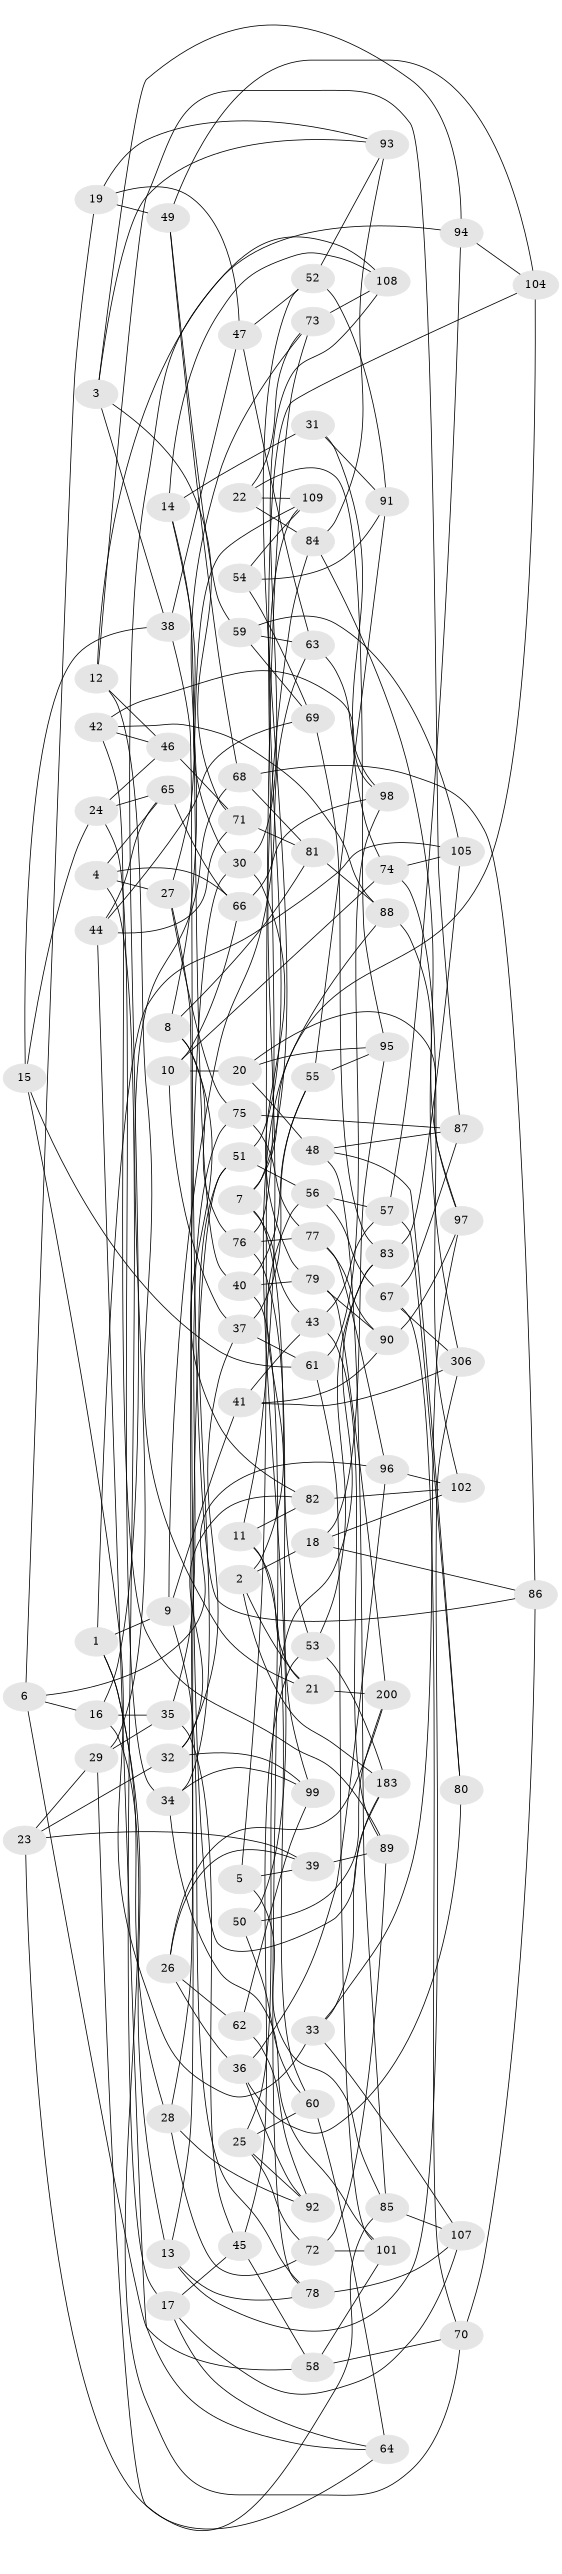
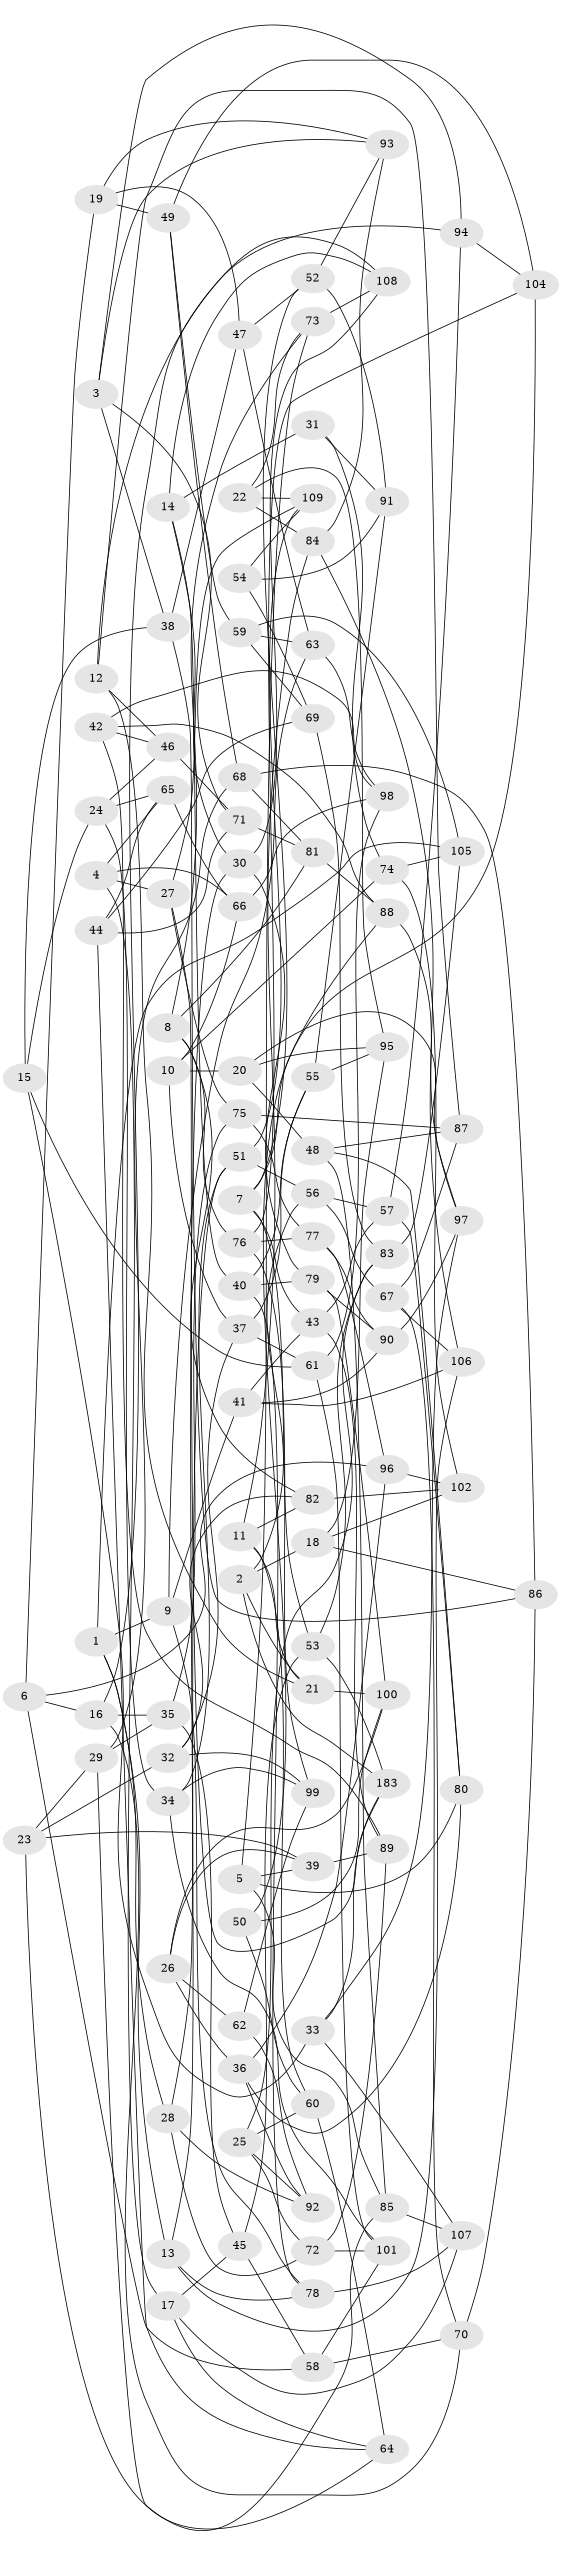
node "306": label "306" -> "106"
node "200": label "200" -> "100"
edge "80" -- "5": added
